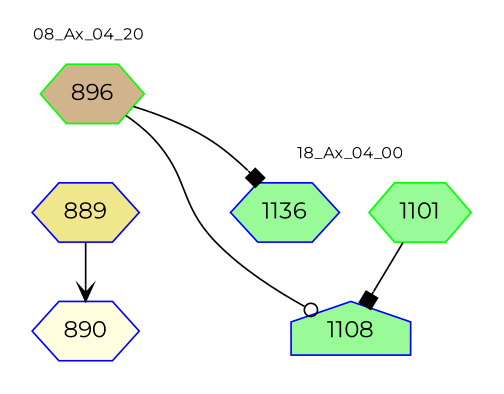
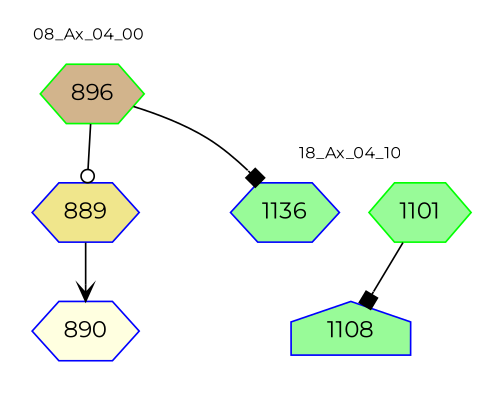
cluster "08_Ax_04_20": label "08_Ax_04_20" -> "08_Ax_04_00"
cluster "18_Ax_04_00": label "18_Ax_04_00" -> "18_Ax_04_10"
edge "896" -> "1108": now "896" -> "889"
